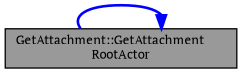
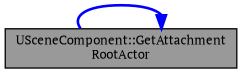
node "GetAttachment::GetAttachment RootActor": label "GetAttachment::GetAttachment RootActor" -> "USceneComponent::GetAttachment RootActor"
